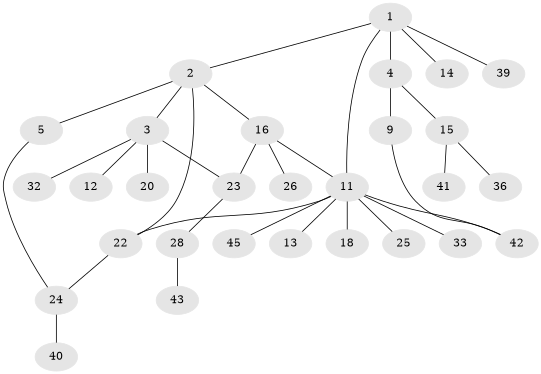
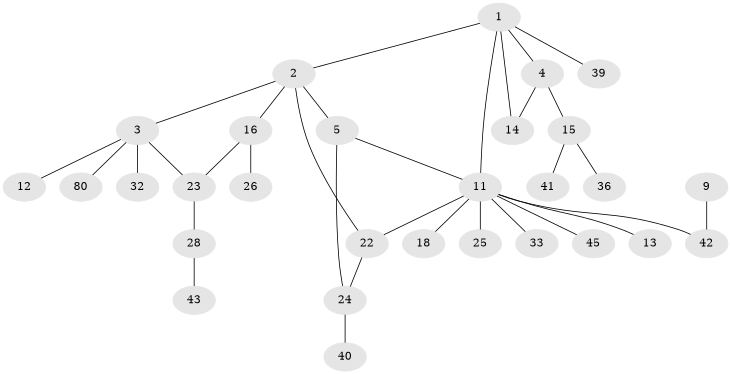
edge "4" -- "9": now "4" -- "14"
edge "16" -- "11": now "5" -- "11"
node "20": label "20" -> "80"
